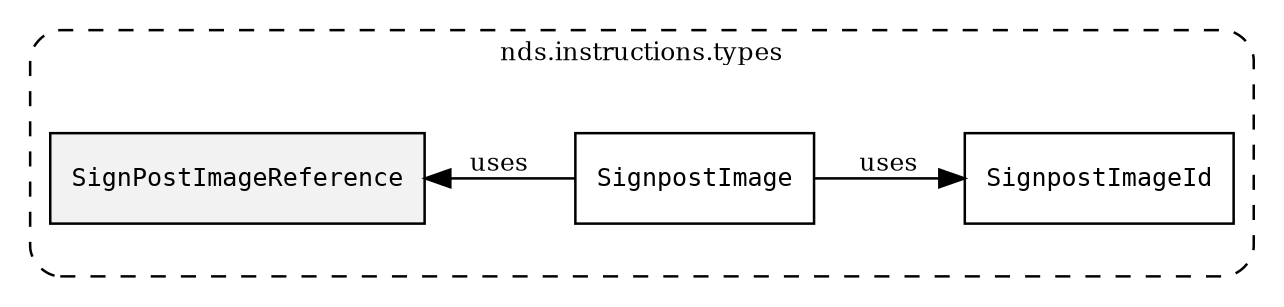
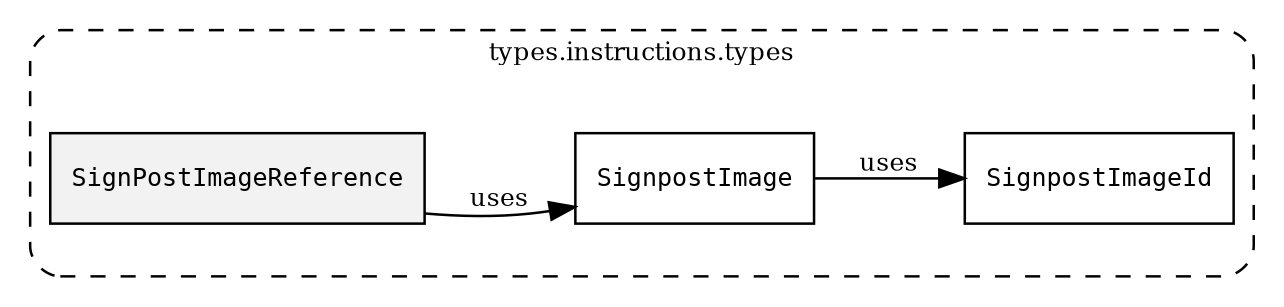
cluster "nds.instructions.types": label "nds.instructions.types" -> "types.instructions.types"
edge "SignpostImage" -> "SignPostImageReference": reversed
